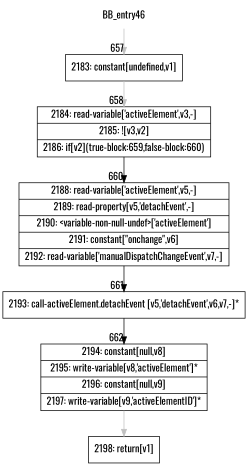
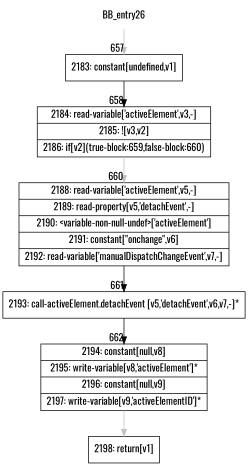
node "BB_entry46": label "BB_entry46" -> "BB_entry26"
edge "2183: constant[undefined,v1]" -> "2184: read-variable['activeElement',v3,-]": color gray -> black
edge "2184: read-variable['activeElement',v3,-]" -> "2188: read-variable['activeElement',v5,-]": color black -> gray
